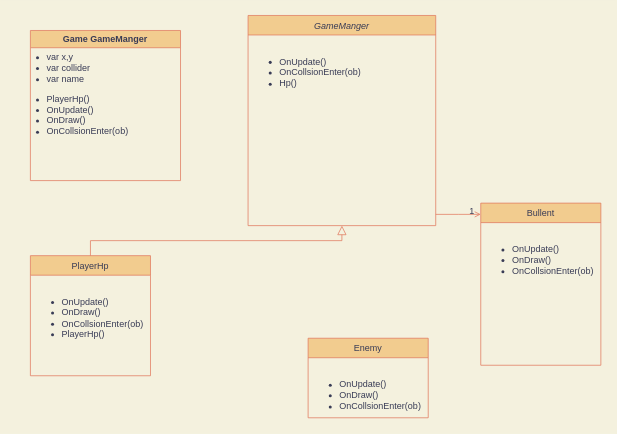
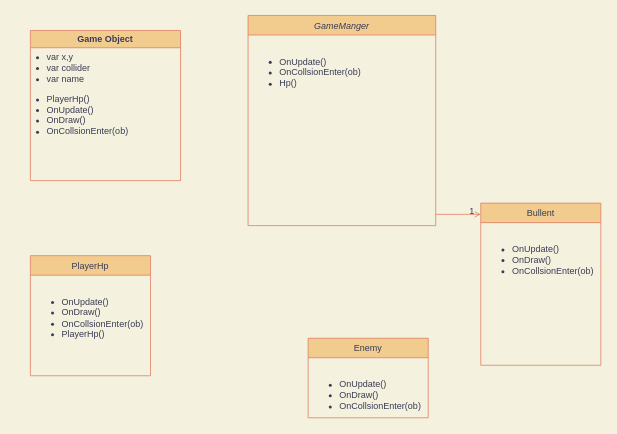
node "Game GameManger": label "Game GameManger" -> "Game Object"
edge "PlayerHp" -> "GameManger": removed
